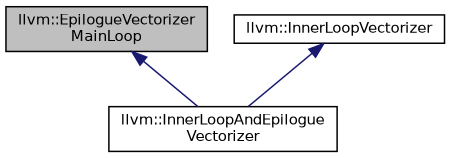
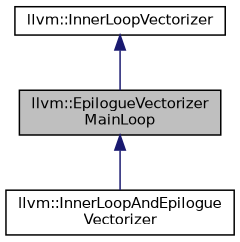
edge "llvm::InnerLoopAndEpilogue Vectorizer" -> "llvm::InnerLoopVectorizer": now "llvm::EpilogueVectorizer MainLoop" -> "llvm::InnerLoopVectorizer"
